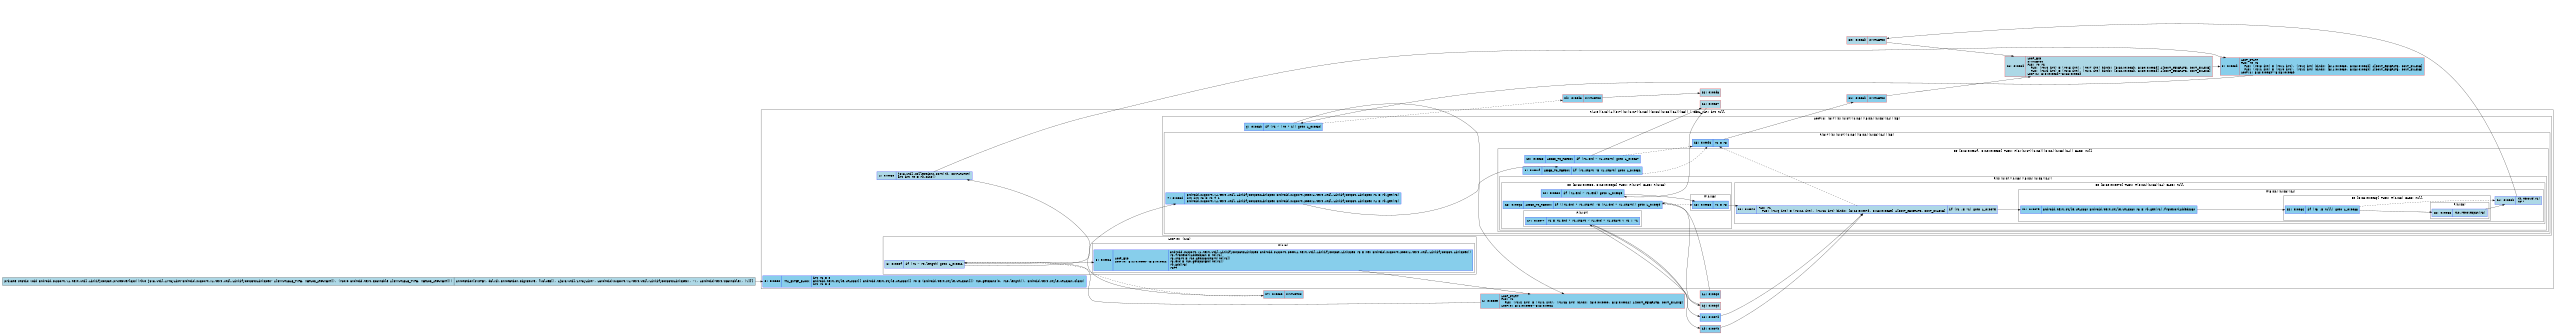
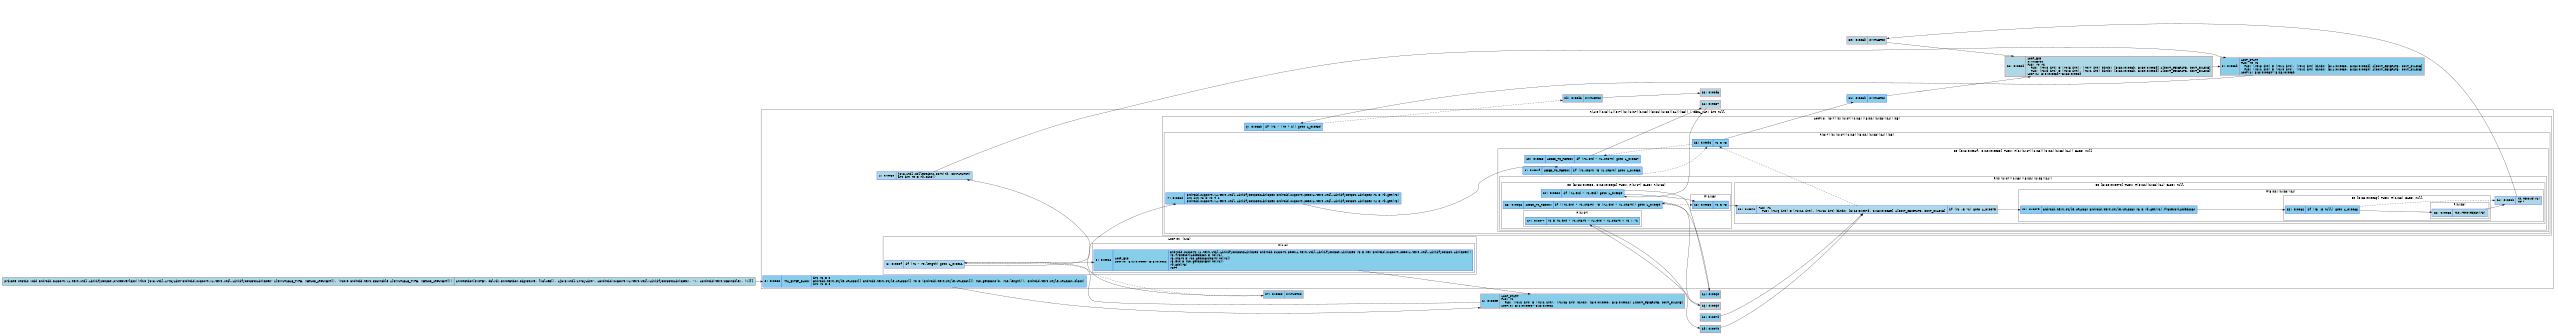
node "31: 0x0039": color red -> blue
edge "6: 0x003b" -> "1: 0x000e": now "0: 0x0000" -> "1: 0x000e"
edge "10: 0x0055" -> "25: 0x0091": reversed
edge "12: 0x005c" -> "14: 0x0060": added
edge "17: 0x0077" -> "18: 0x0079": removed
node "18: 0x0079": color blue -> red
